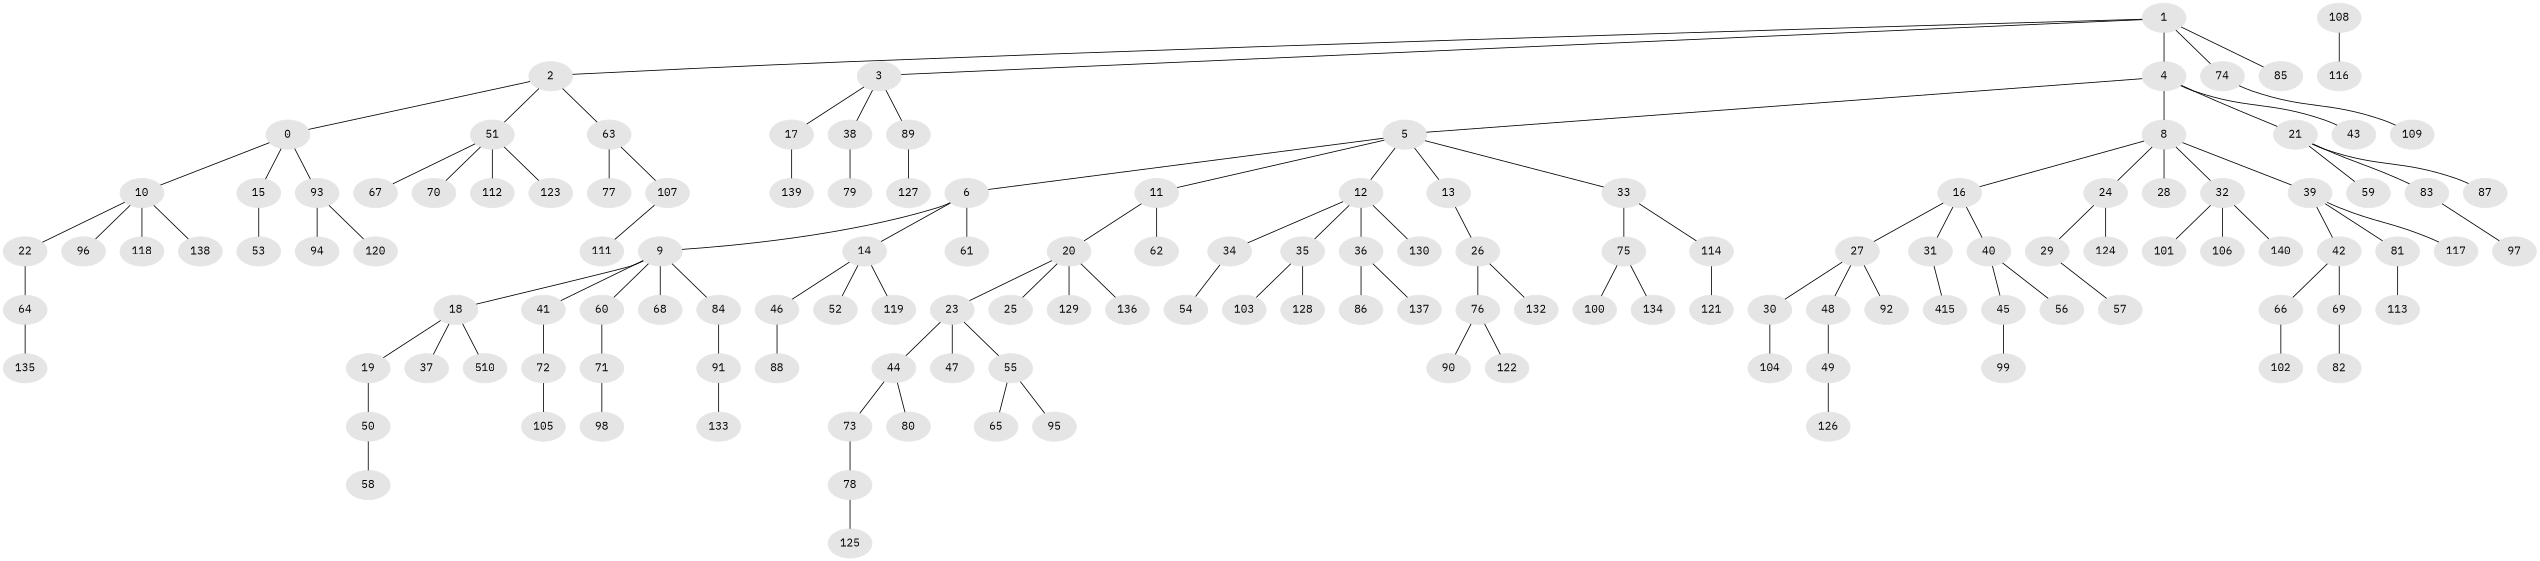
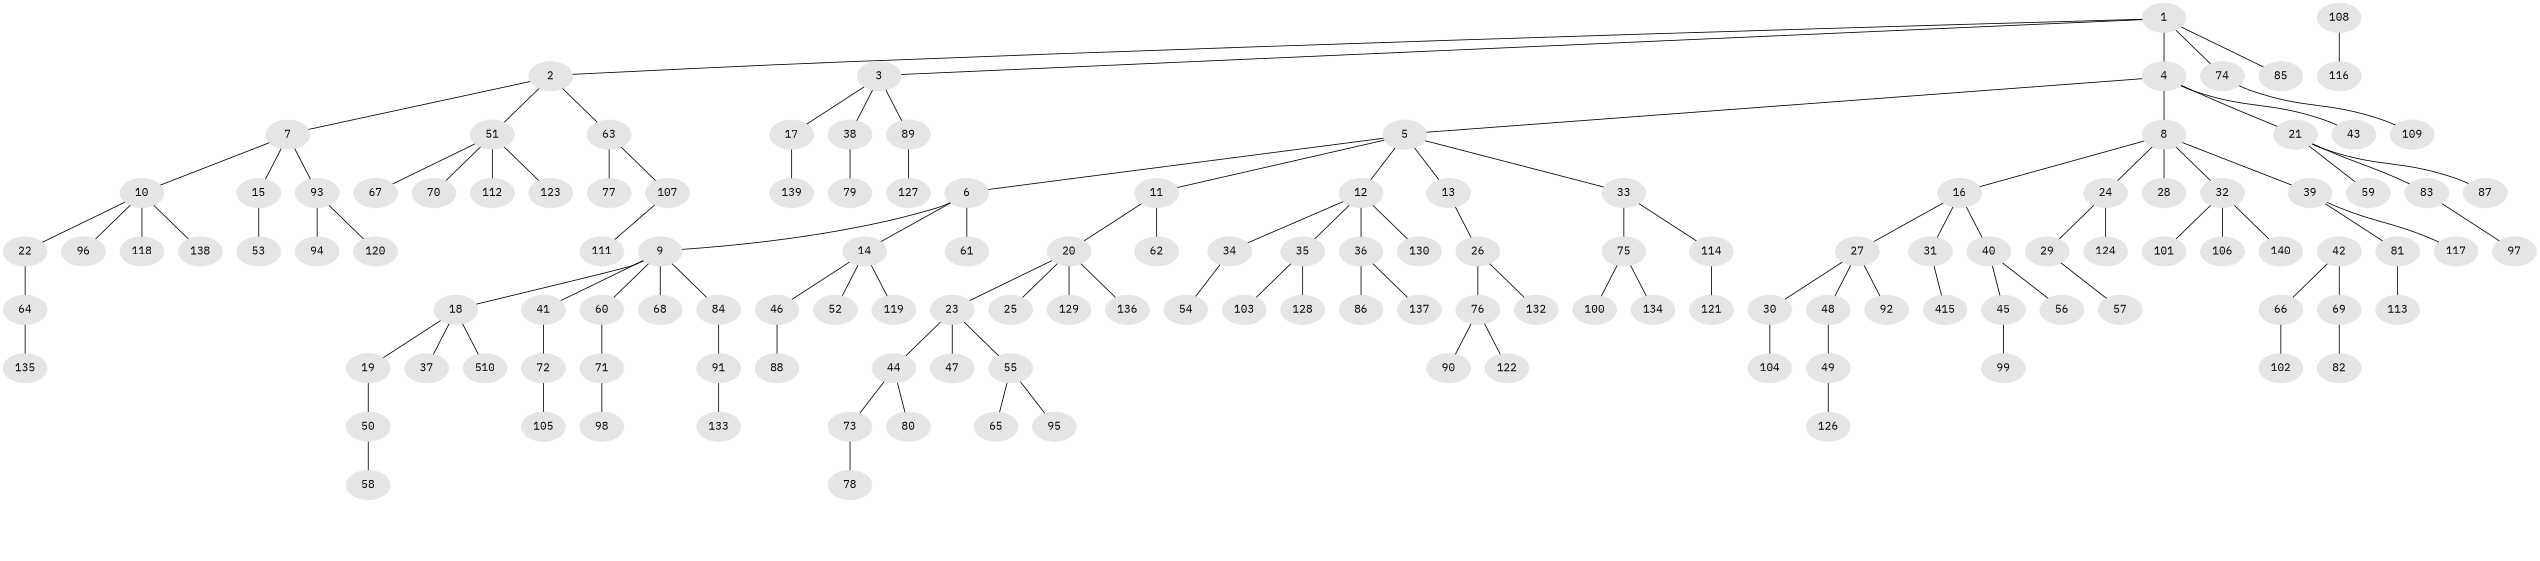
node "0": label "0" -> "7"
edge "39" -- "42": removed
node "125": removed
